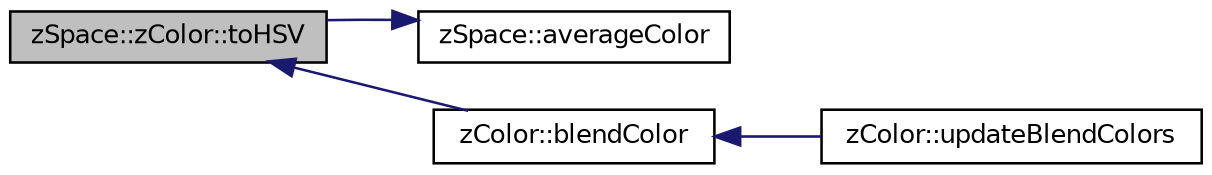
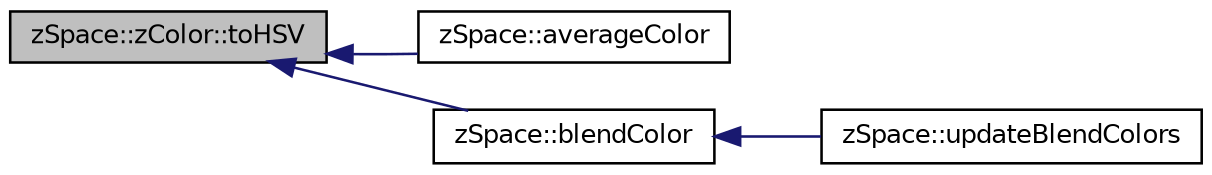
edge "zSpace::zColor::toHSV" -> "zSpace::averageColor": reversed
node "zColor::blendColor": label "zColor::blendColor" -> "zSpace::blendColor"
node "zColor::updateBlendColors": label "zColor::updateBlendColors" -> "zSpace::updateBlendColors"
